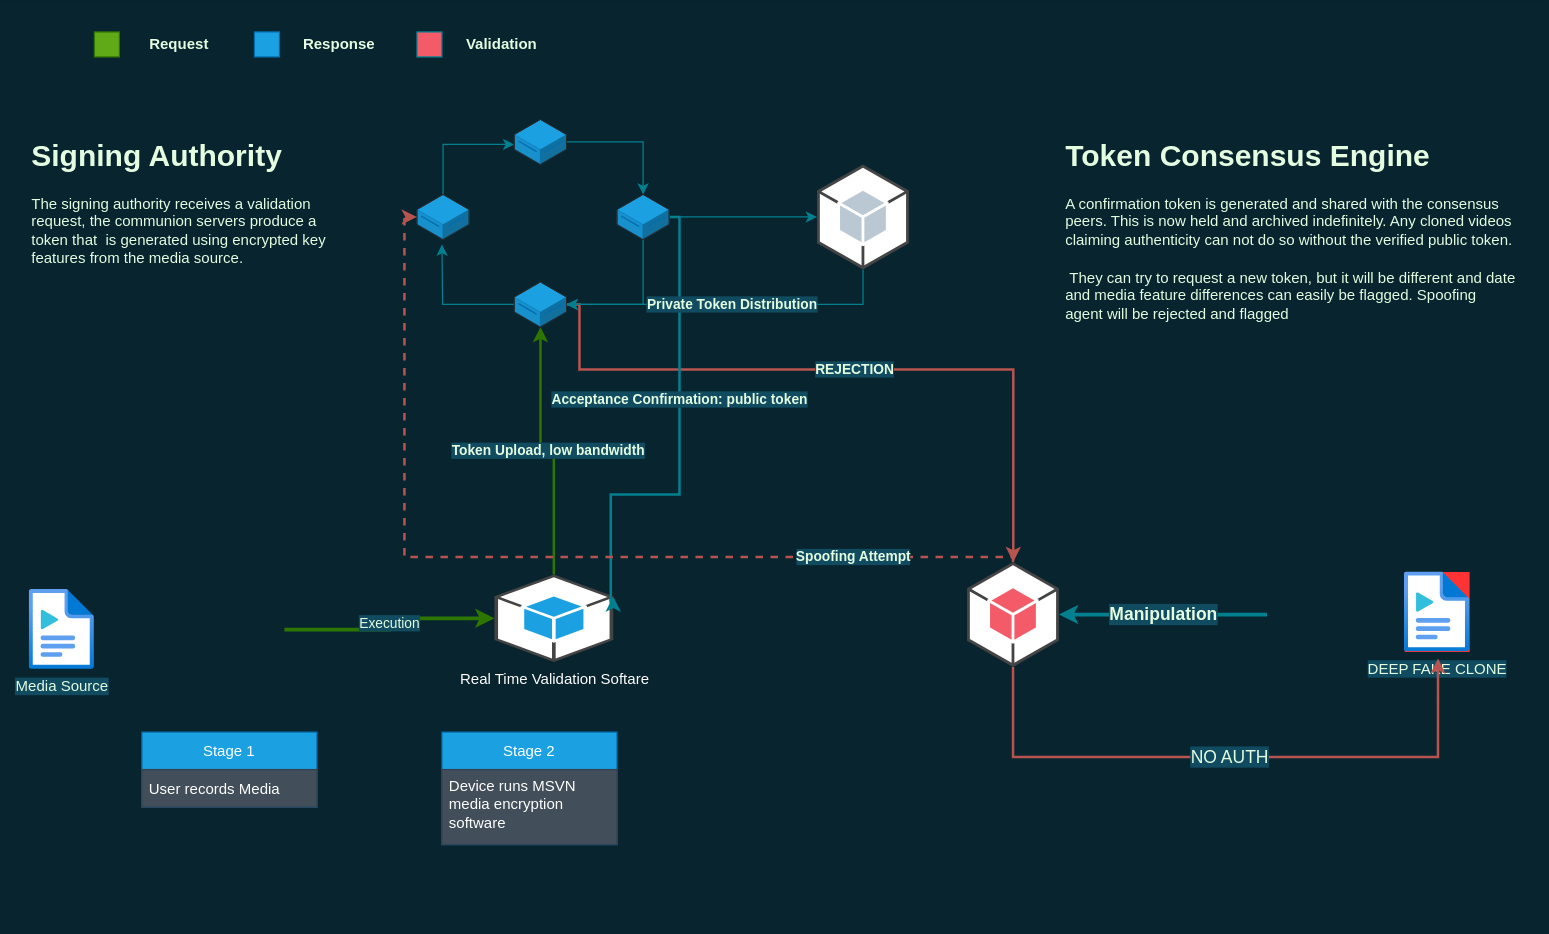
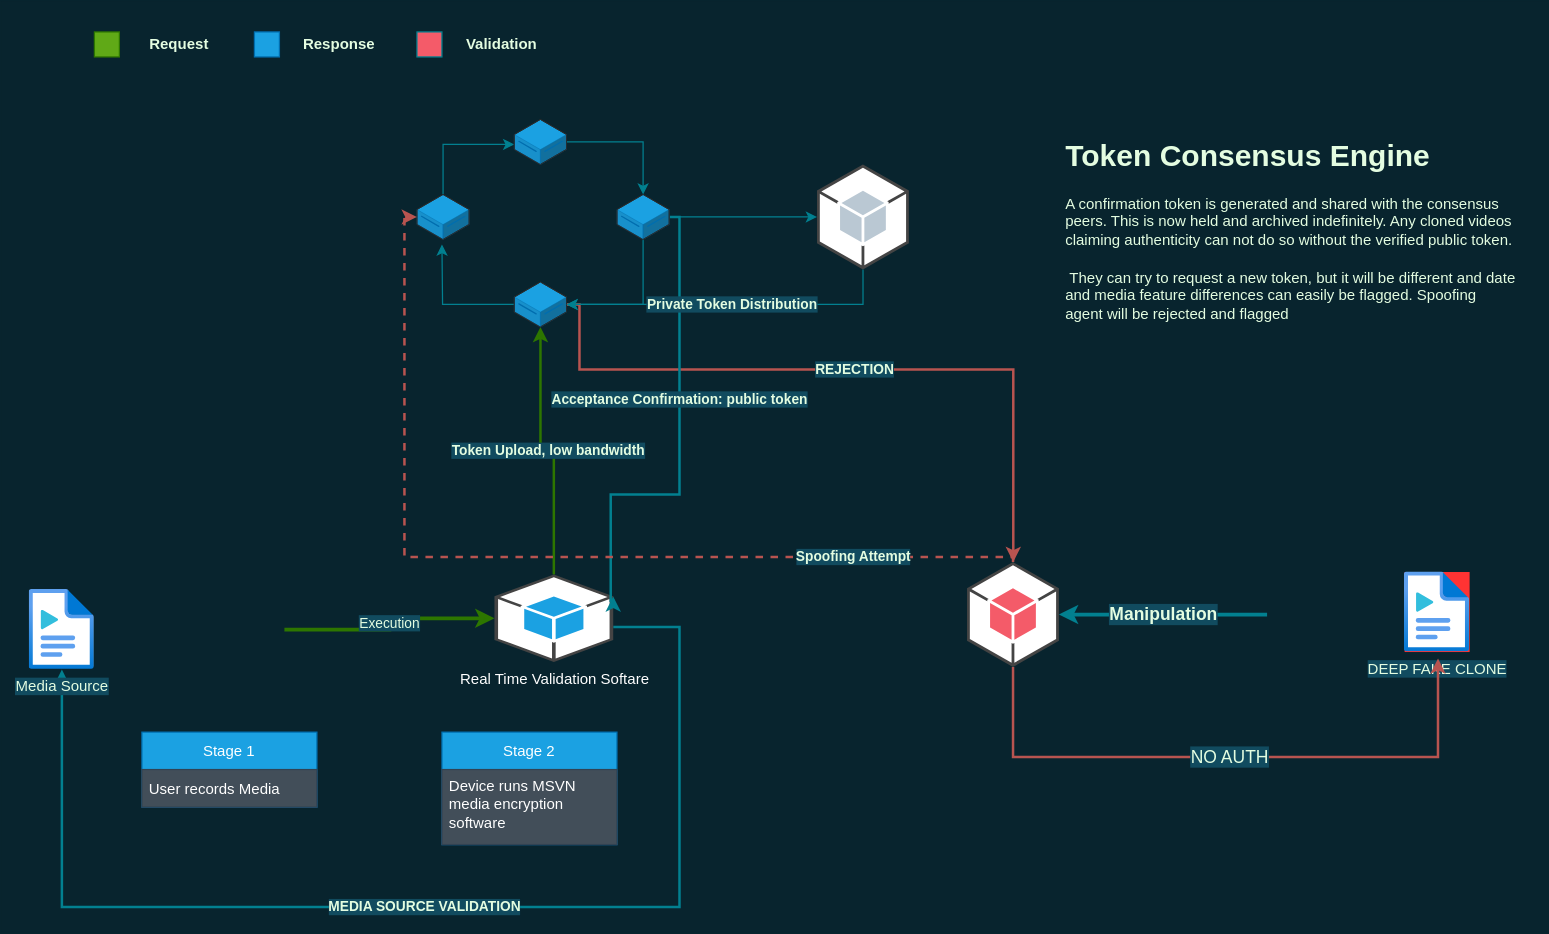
node "Signing AuthorityThe signing authority receives a validation request, the communion servers produce a token that is generated using encrypted key features from the media source.": removed
edge "Real Time Validation Softare" -> "Media Source": added, label "MEDIA SOURCE VALIDATION"
